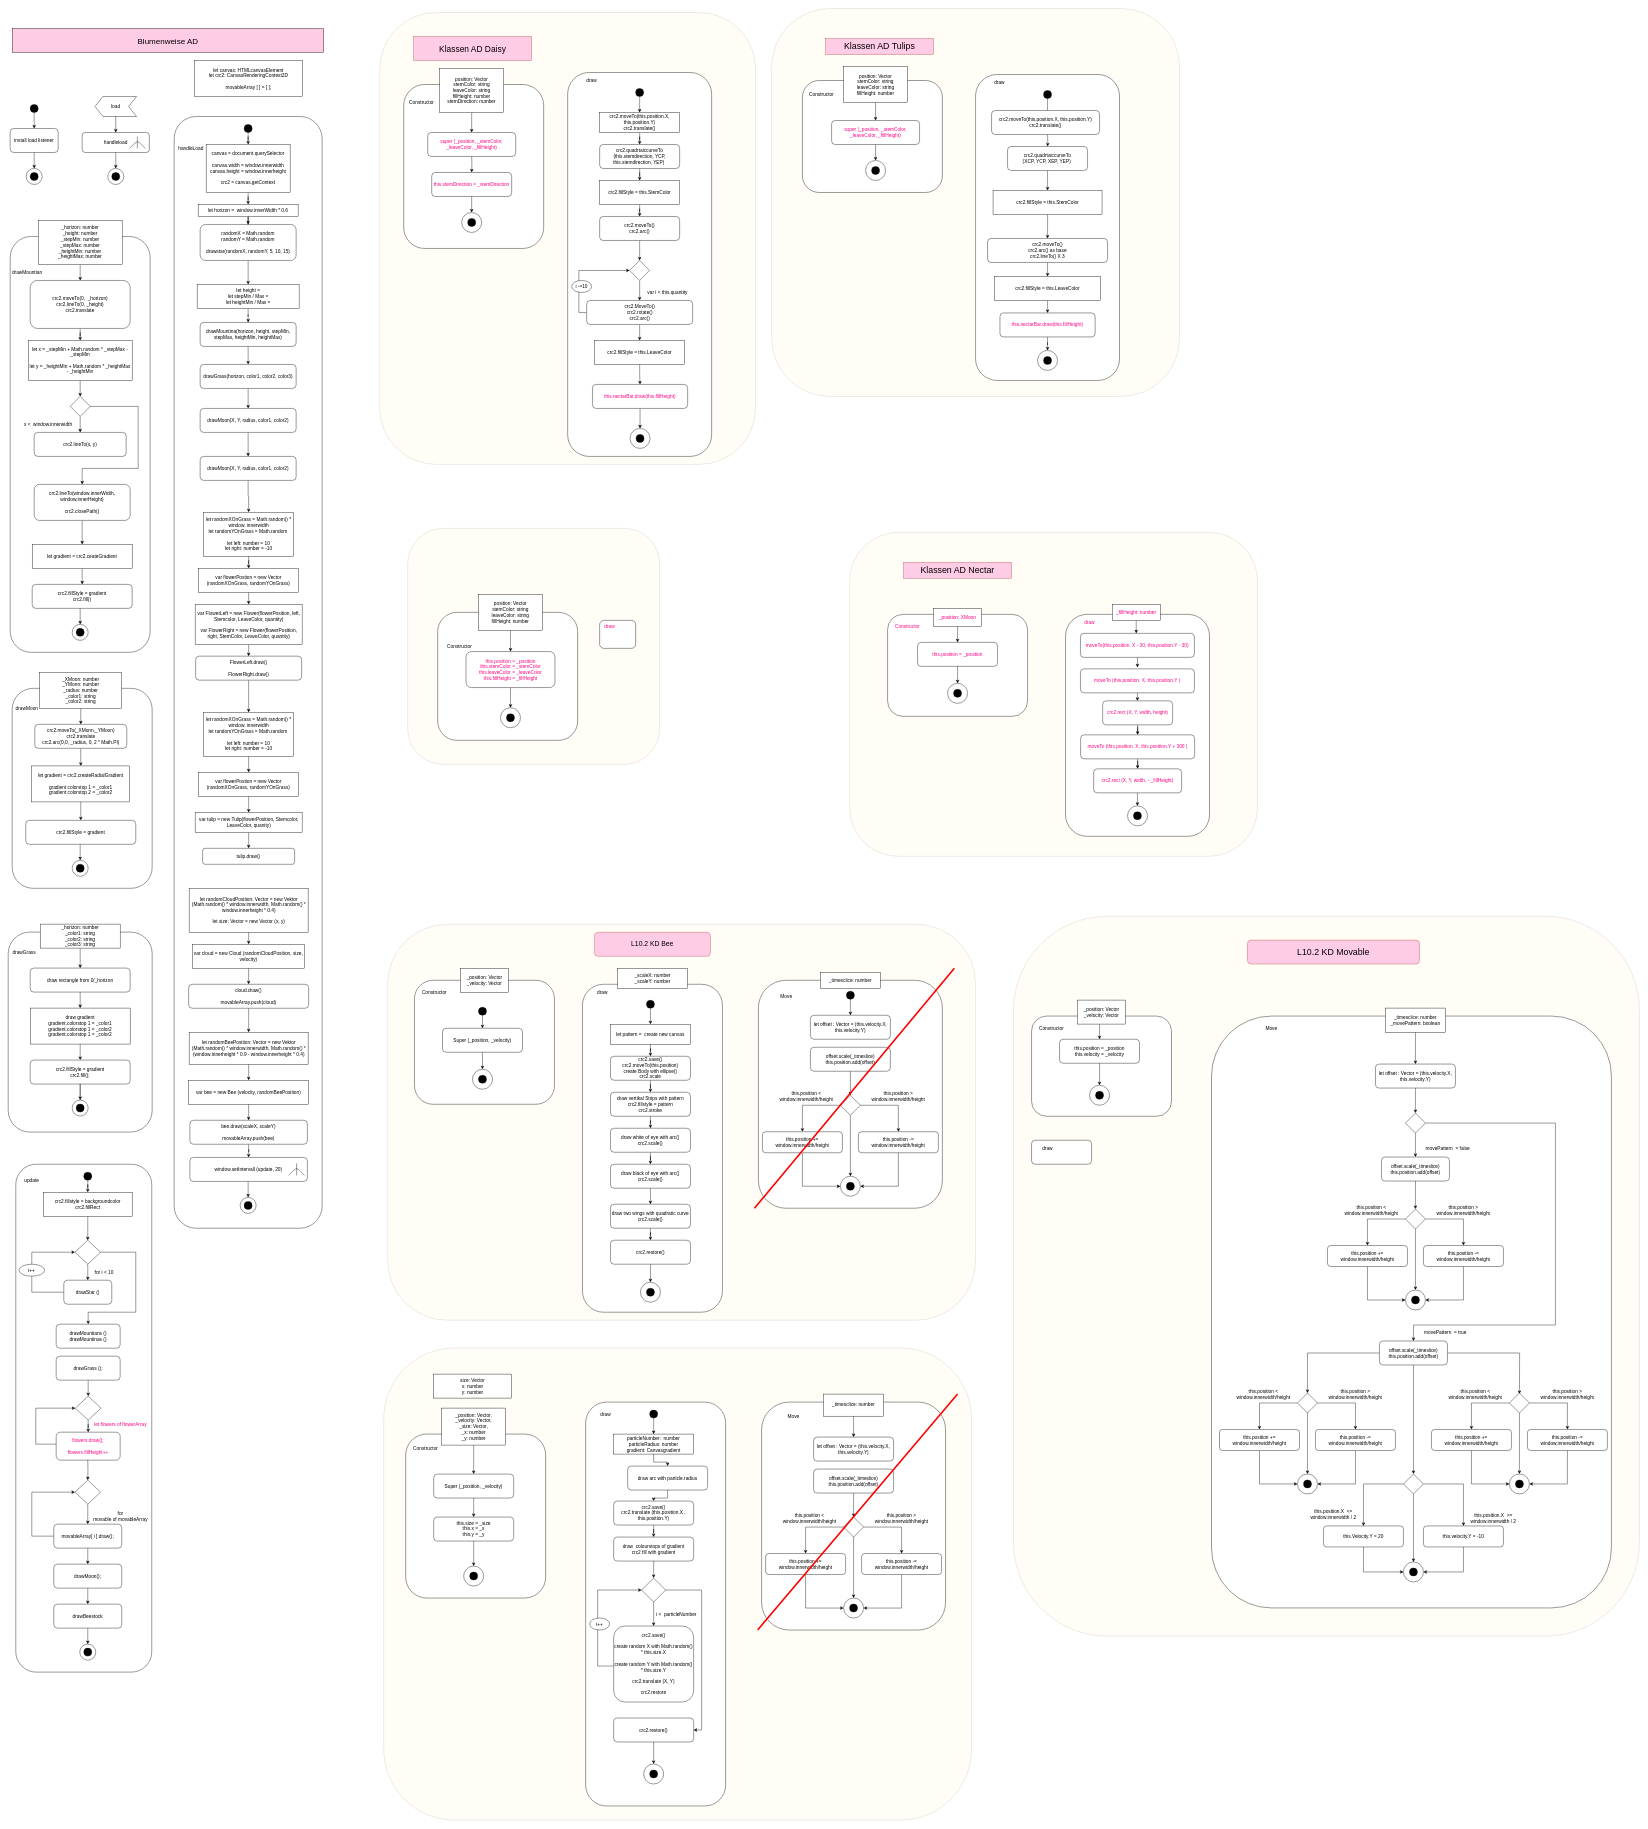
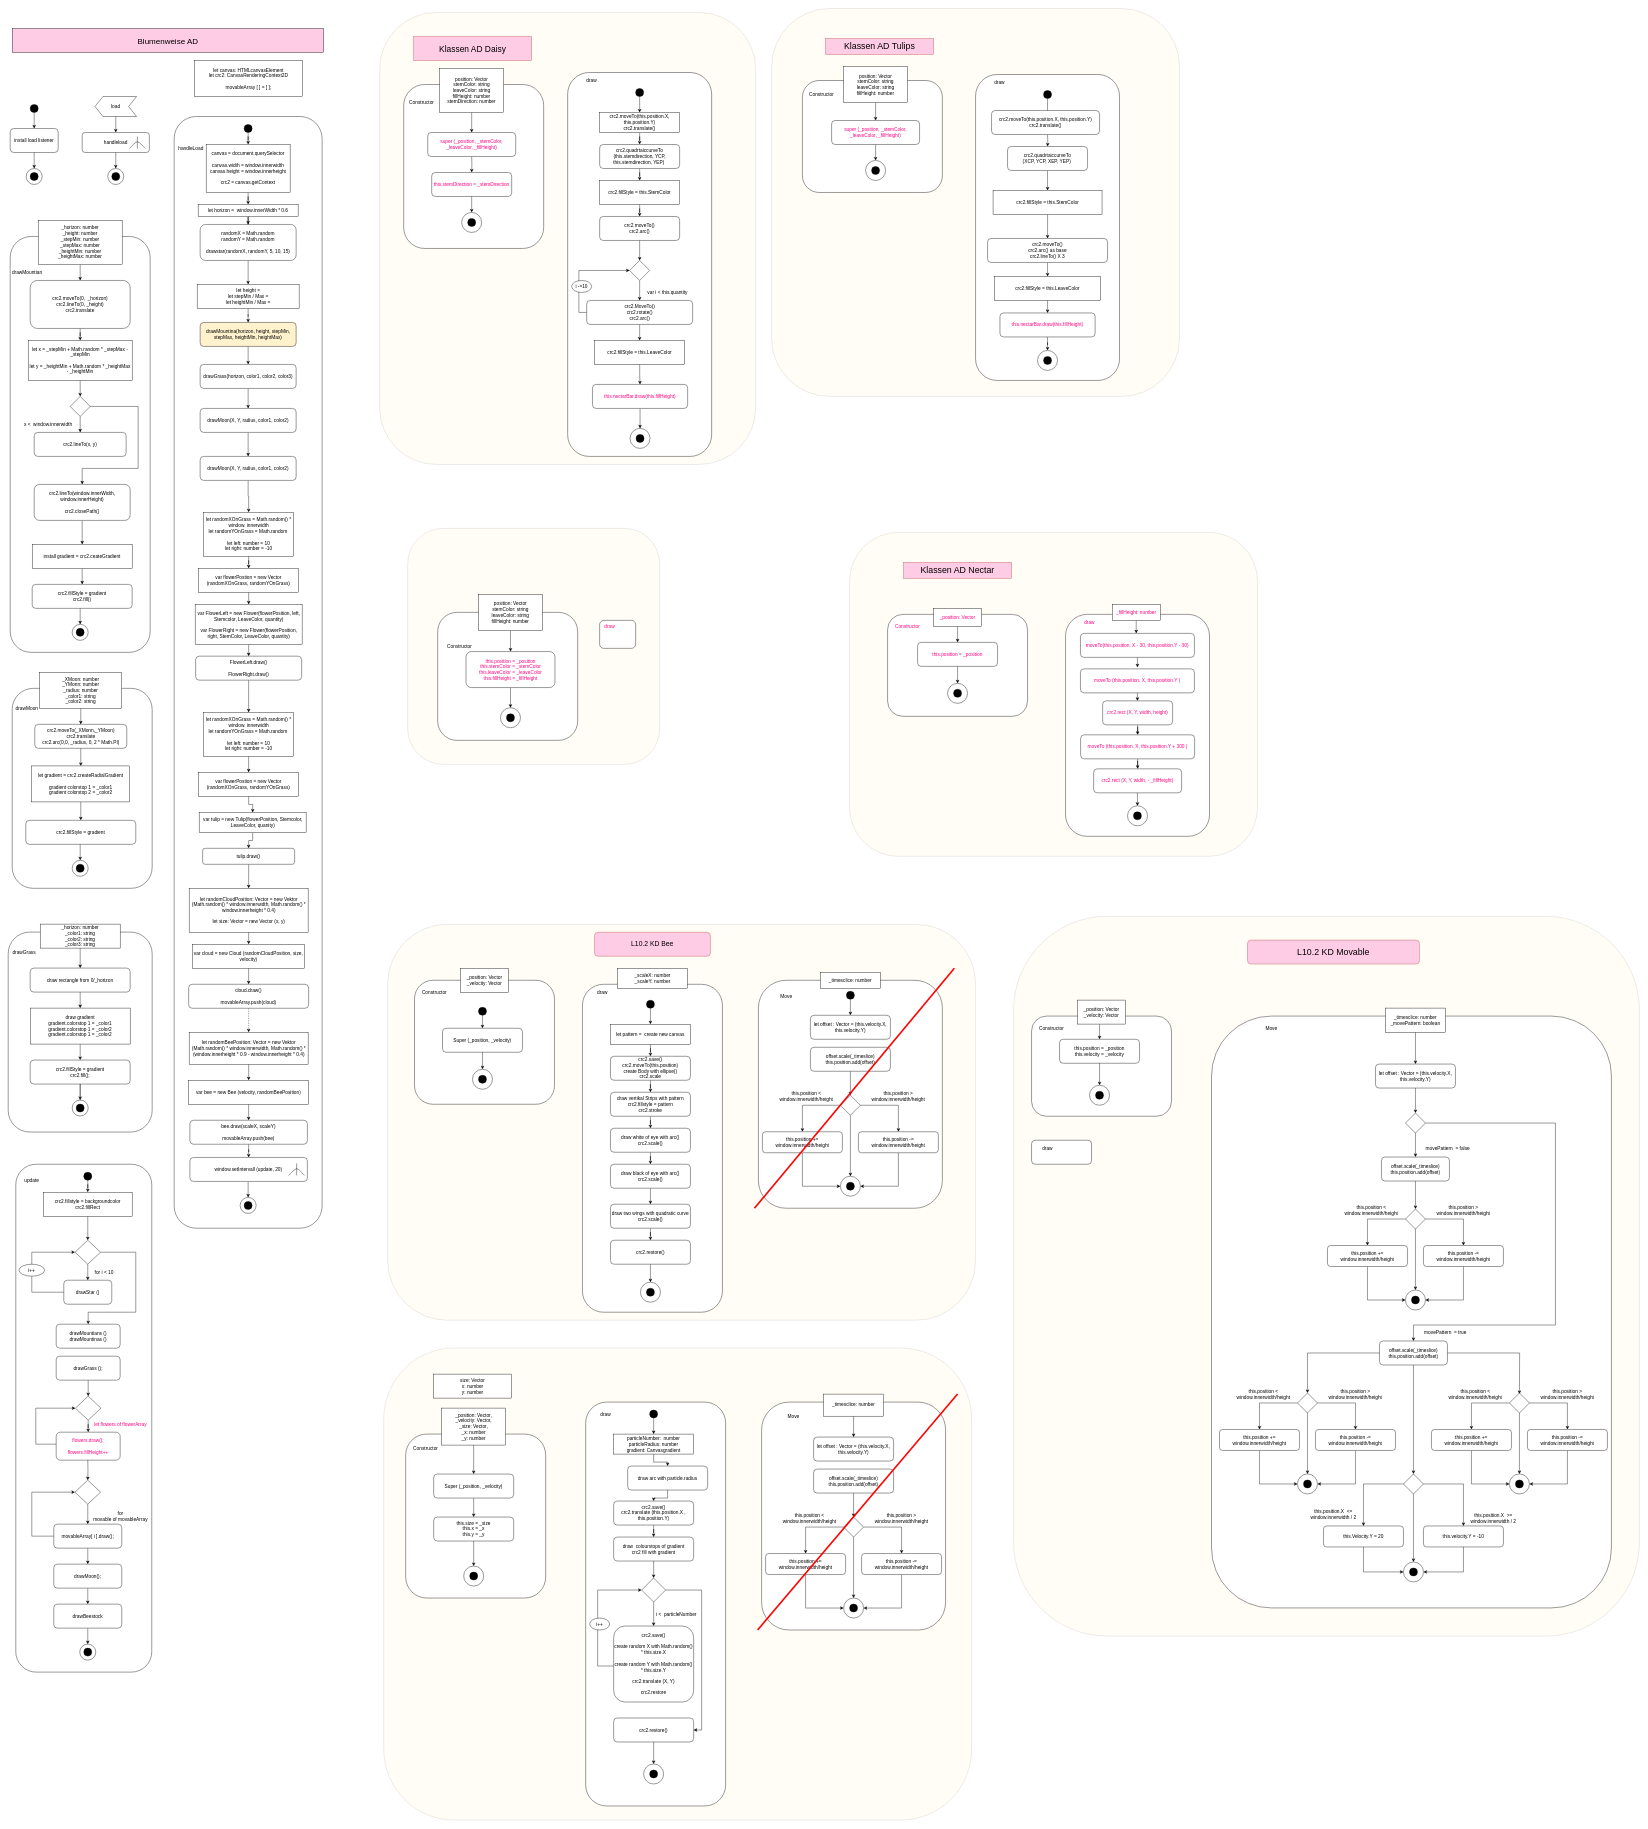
node "drawMountina(horizon, height, stepMin, stepMax, heightMin, heightMax)": fillcolor #ffffff -> #fff2cc
node "let gradient = crc2.ceateGradient": label "let gradient = crc2.ceateGradient" -> "install gradient = crc2.ceateGradient"
node "_position: XMoon": label "_position: XMoon" -> "_position: Vector"
node "var tulip = new Tulip(flowerPosition, Stemcolor, LeaveColor, quanity)": moved (249, 822) -> (253, 822)
edge "tulip.draw()" -> "let randomCloudPosition: Vector = new Vektor (Math.random() * window.innerwidth, Math.random() * window.innerheight * 0.4) let size: Vector = new Vector (x, y)": added
edge "cloud.draw() movableArray.push(cloud)" -> "let randomBeePosition: Vector = new Vektor (Math.random() * window.innerwidth, Math.random() * (window.innerheight * 0.9 - window.innerheight * 0.4)": style solid -> dashed
